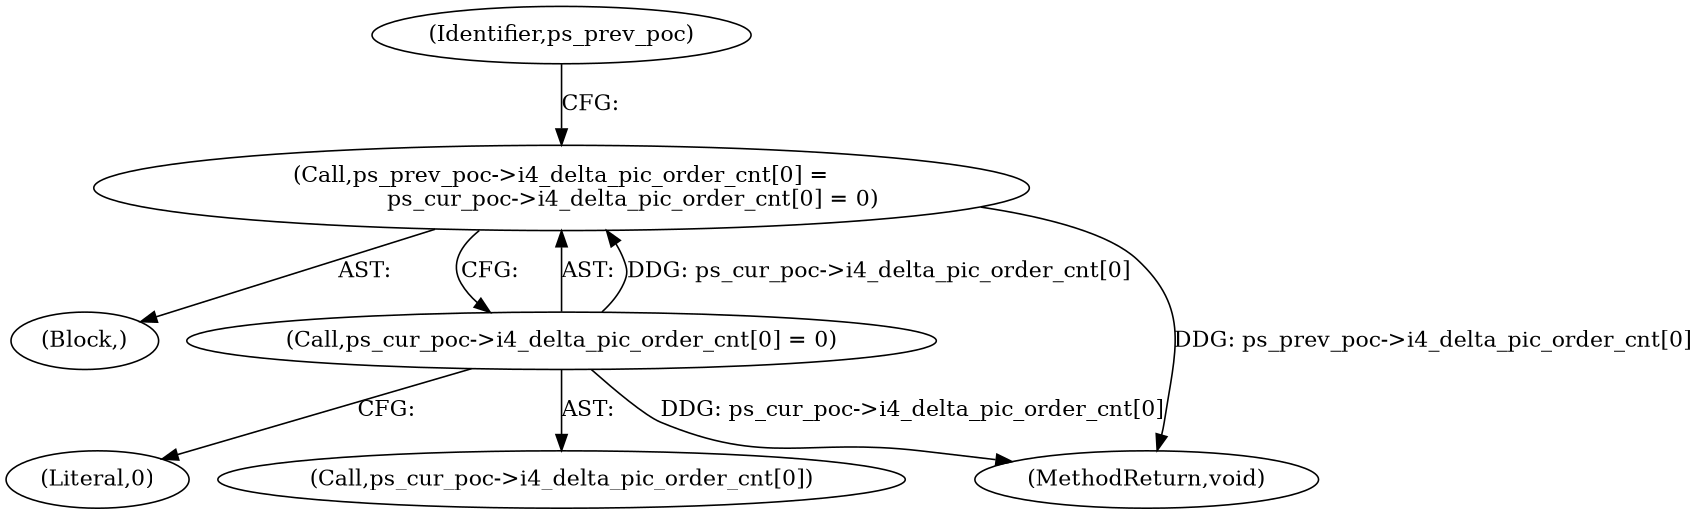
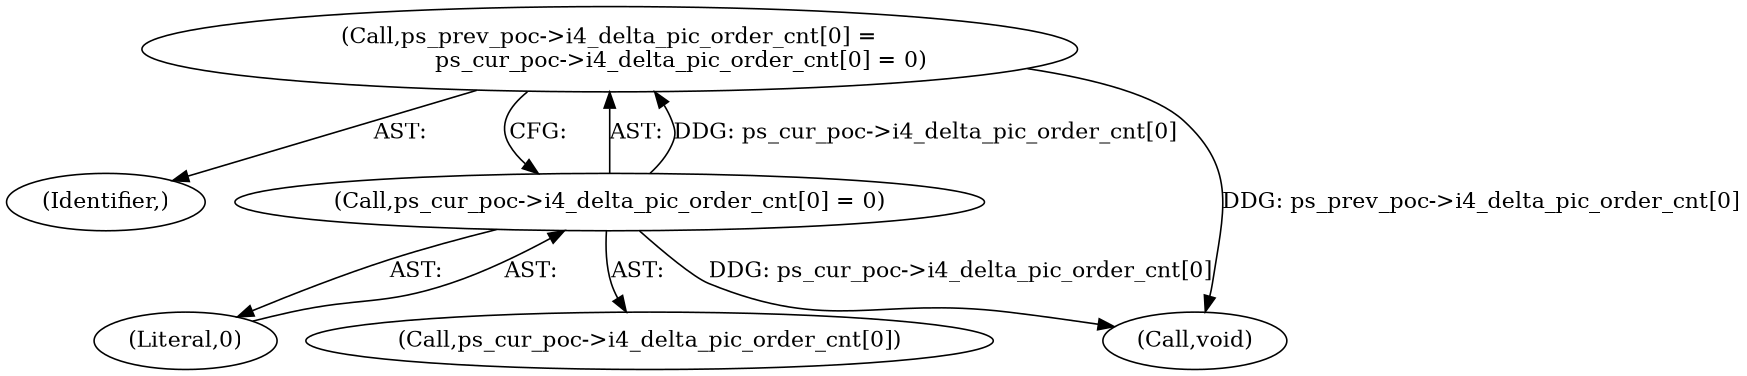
node "(Identifier,ps_prev_poc)": removed
edge "(Literal,0)" -> "(Call,ps_cur_poc->i4_delta_pic_order_cnt[0] = 0)": added, label "AST:"
node "(Block,)": label "(Block,)" -> "(Identifier,)"
edge "(Call,ps_cur_poc->i4_delta_pic_order_cnt[0] = 0)" -> "(Literal,0)": label "CFG: " -> "AST: "
node "(MethodReturn,void)": label "(MethodReturn,void)" -> "(Call,void)"
